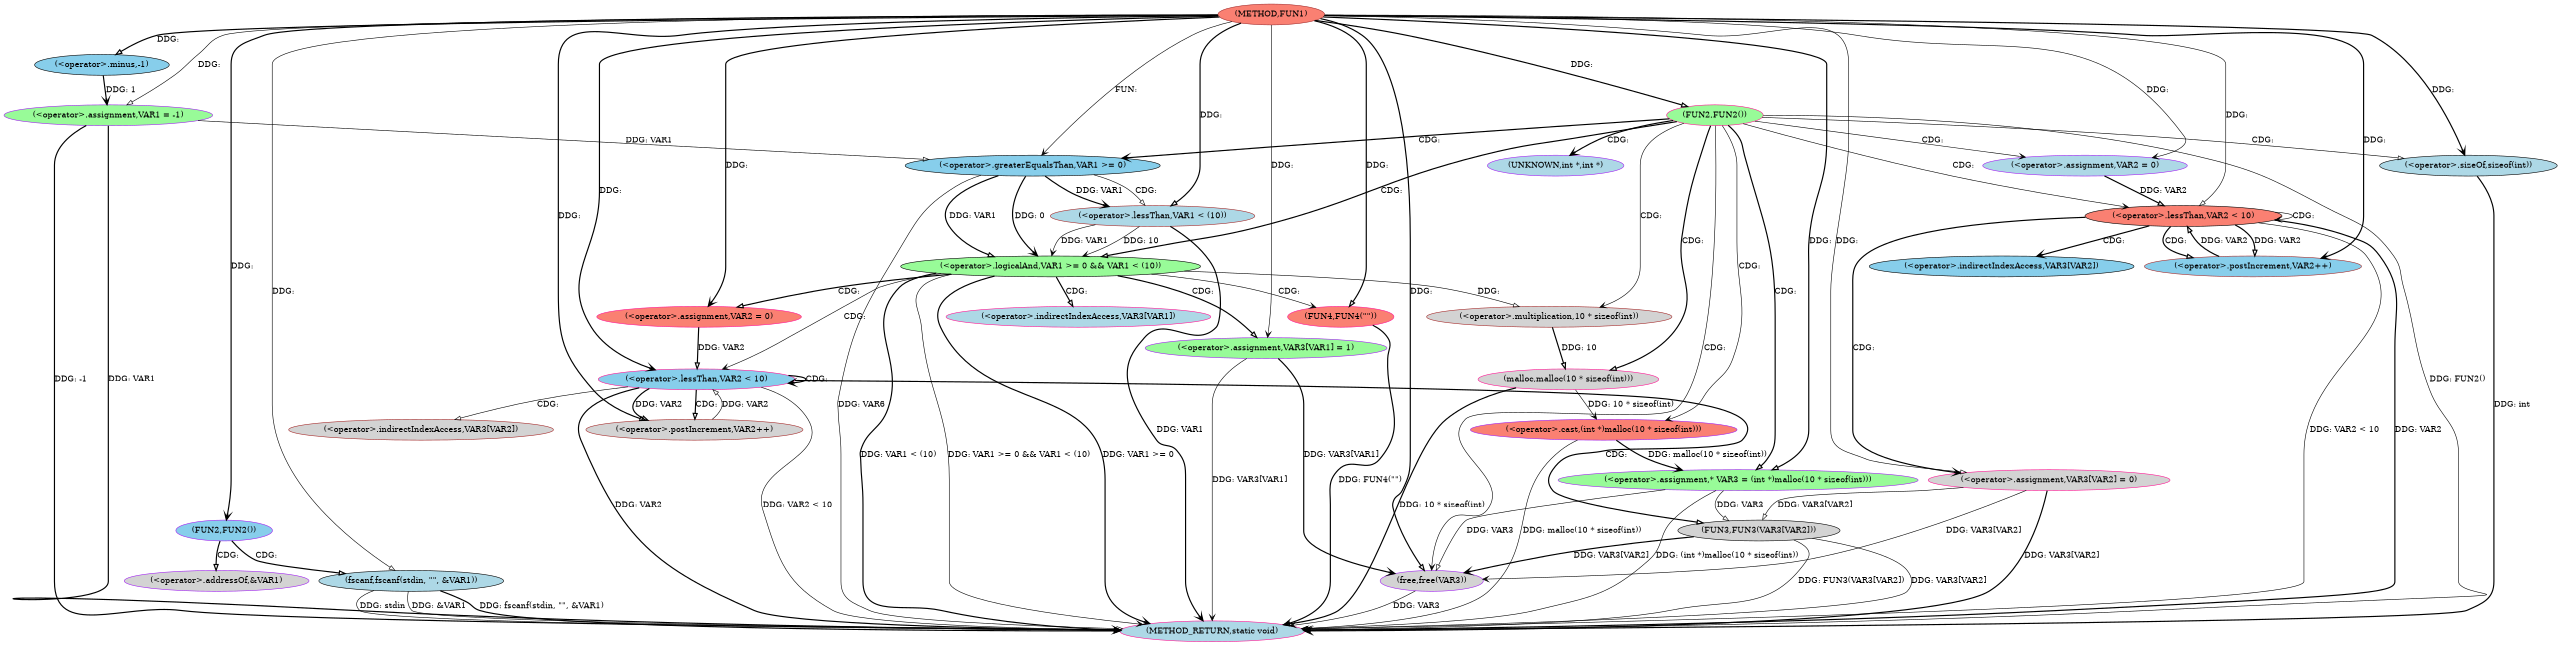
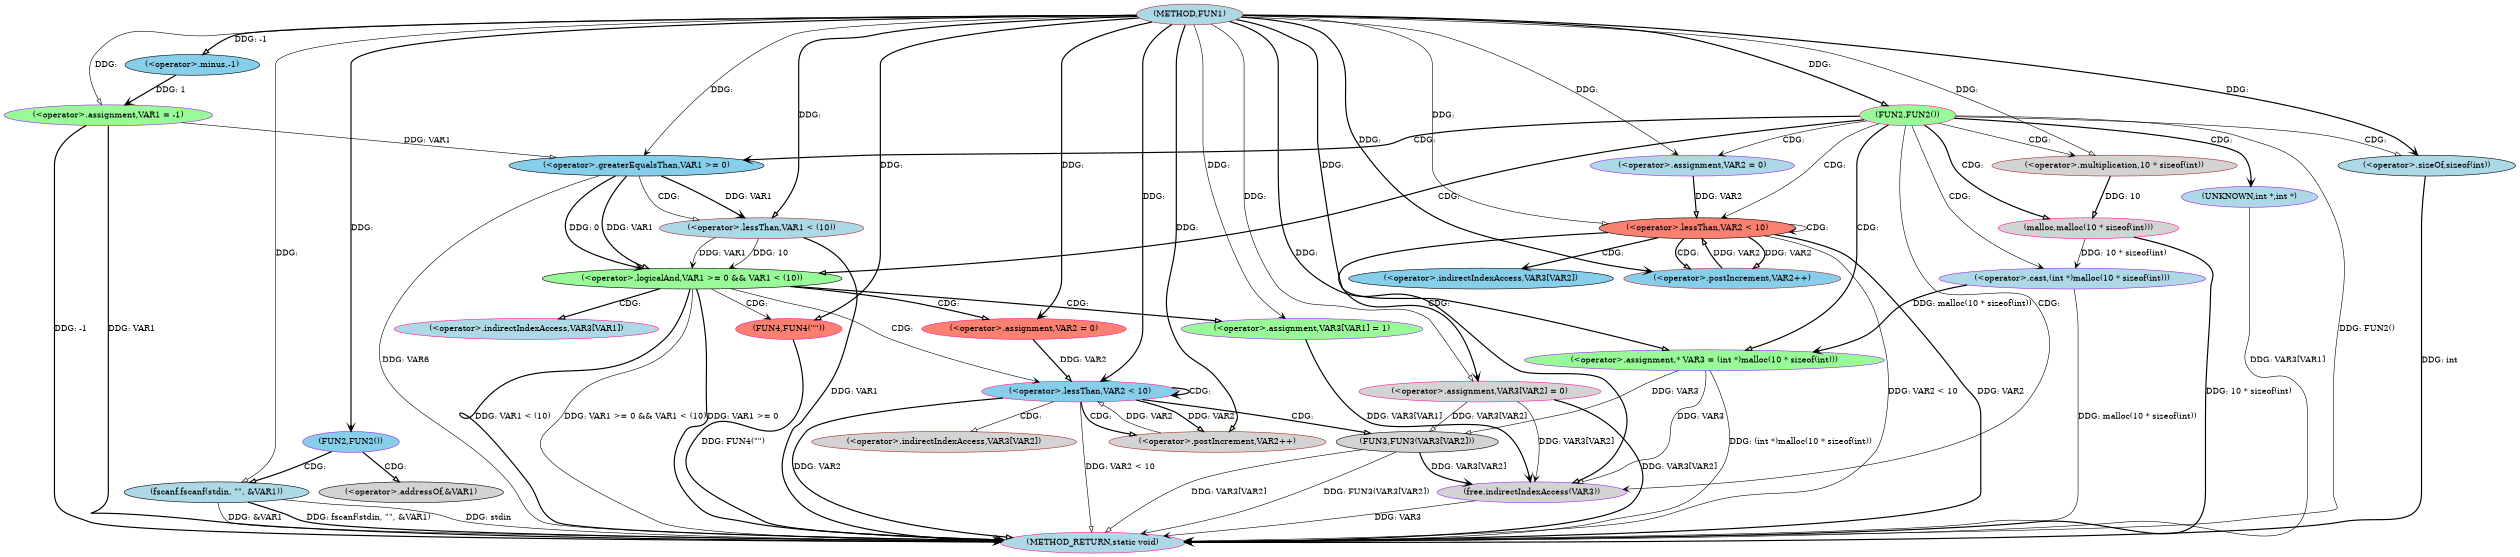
node "(METHOD,FUN1)": fillcolor salmon -> lightblue
edge "(METHOD,FUN1)" -> "(<operator>.minus,-1)": label "DDG: " -> "DDG: -1"
edge "(METHOD,FUN1)" -> "(<operator>.greaterEqualsThan,VAR1 >= 0)": label "FUN: " -> "DDG: "
edge "(<operator>.logicalAnd,VAR1 >= 0 && VAR1 < (10))" -> "(<operator>.multiplication,10 * sizeof(int))": now "(METHOD,FUN1)" -> "(<operator>.multiplication,10 * sizeof(int))"
node "(<operator>.cast,(int *)malloc(10 * sizeof(int)))": fillcolor salmon -> lightblue
edge "(<operator>.assignment,VAR3[VAR1] = 1)" -> "(METHOD_RETURN,static void)": now "(UNKNOWN,int *,int *)" -> "(METHOD_RETURN,static void)"
node "(<operator>.addressOf,&VAR1)": color purple -> black
node "(free,free(VAR3))": label "(free,free(VAR3))" -> "(free,indirectIndexAccess(VAR3))"
